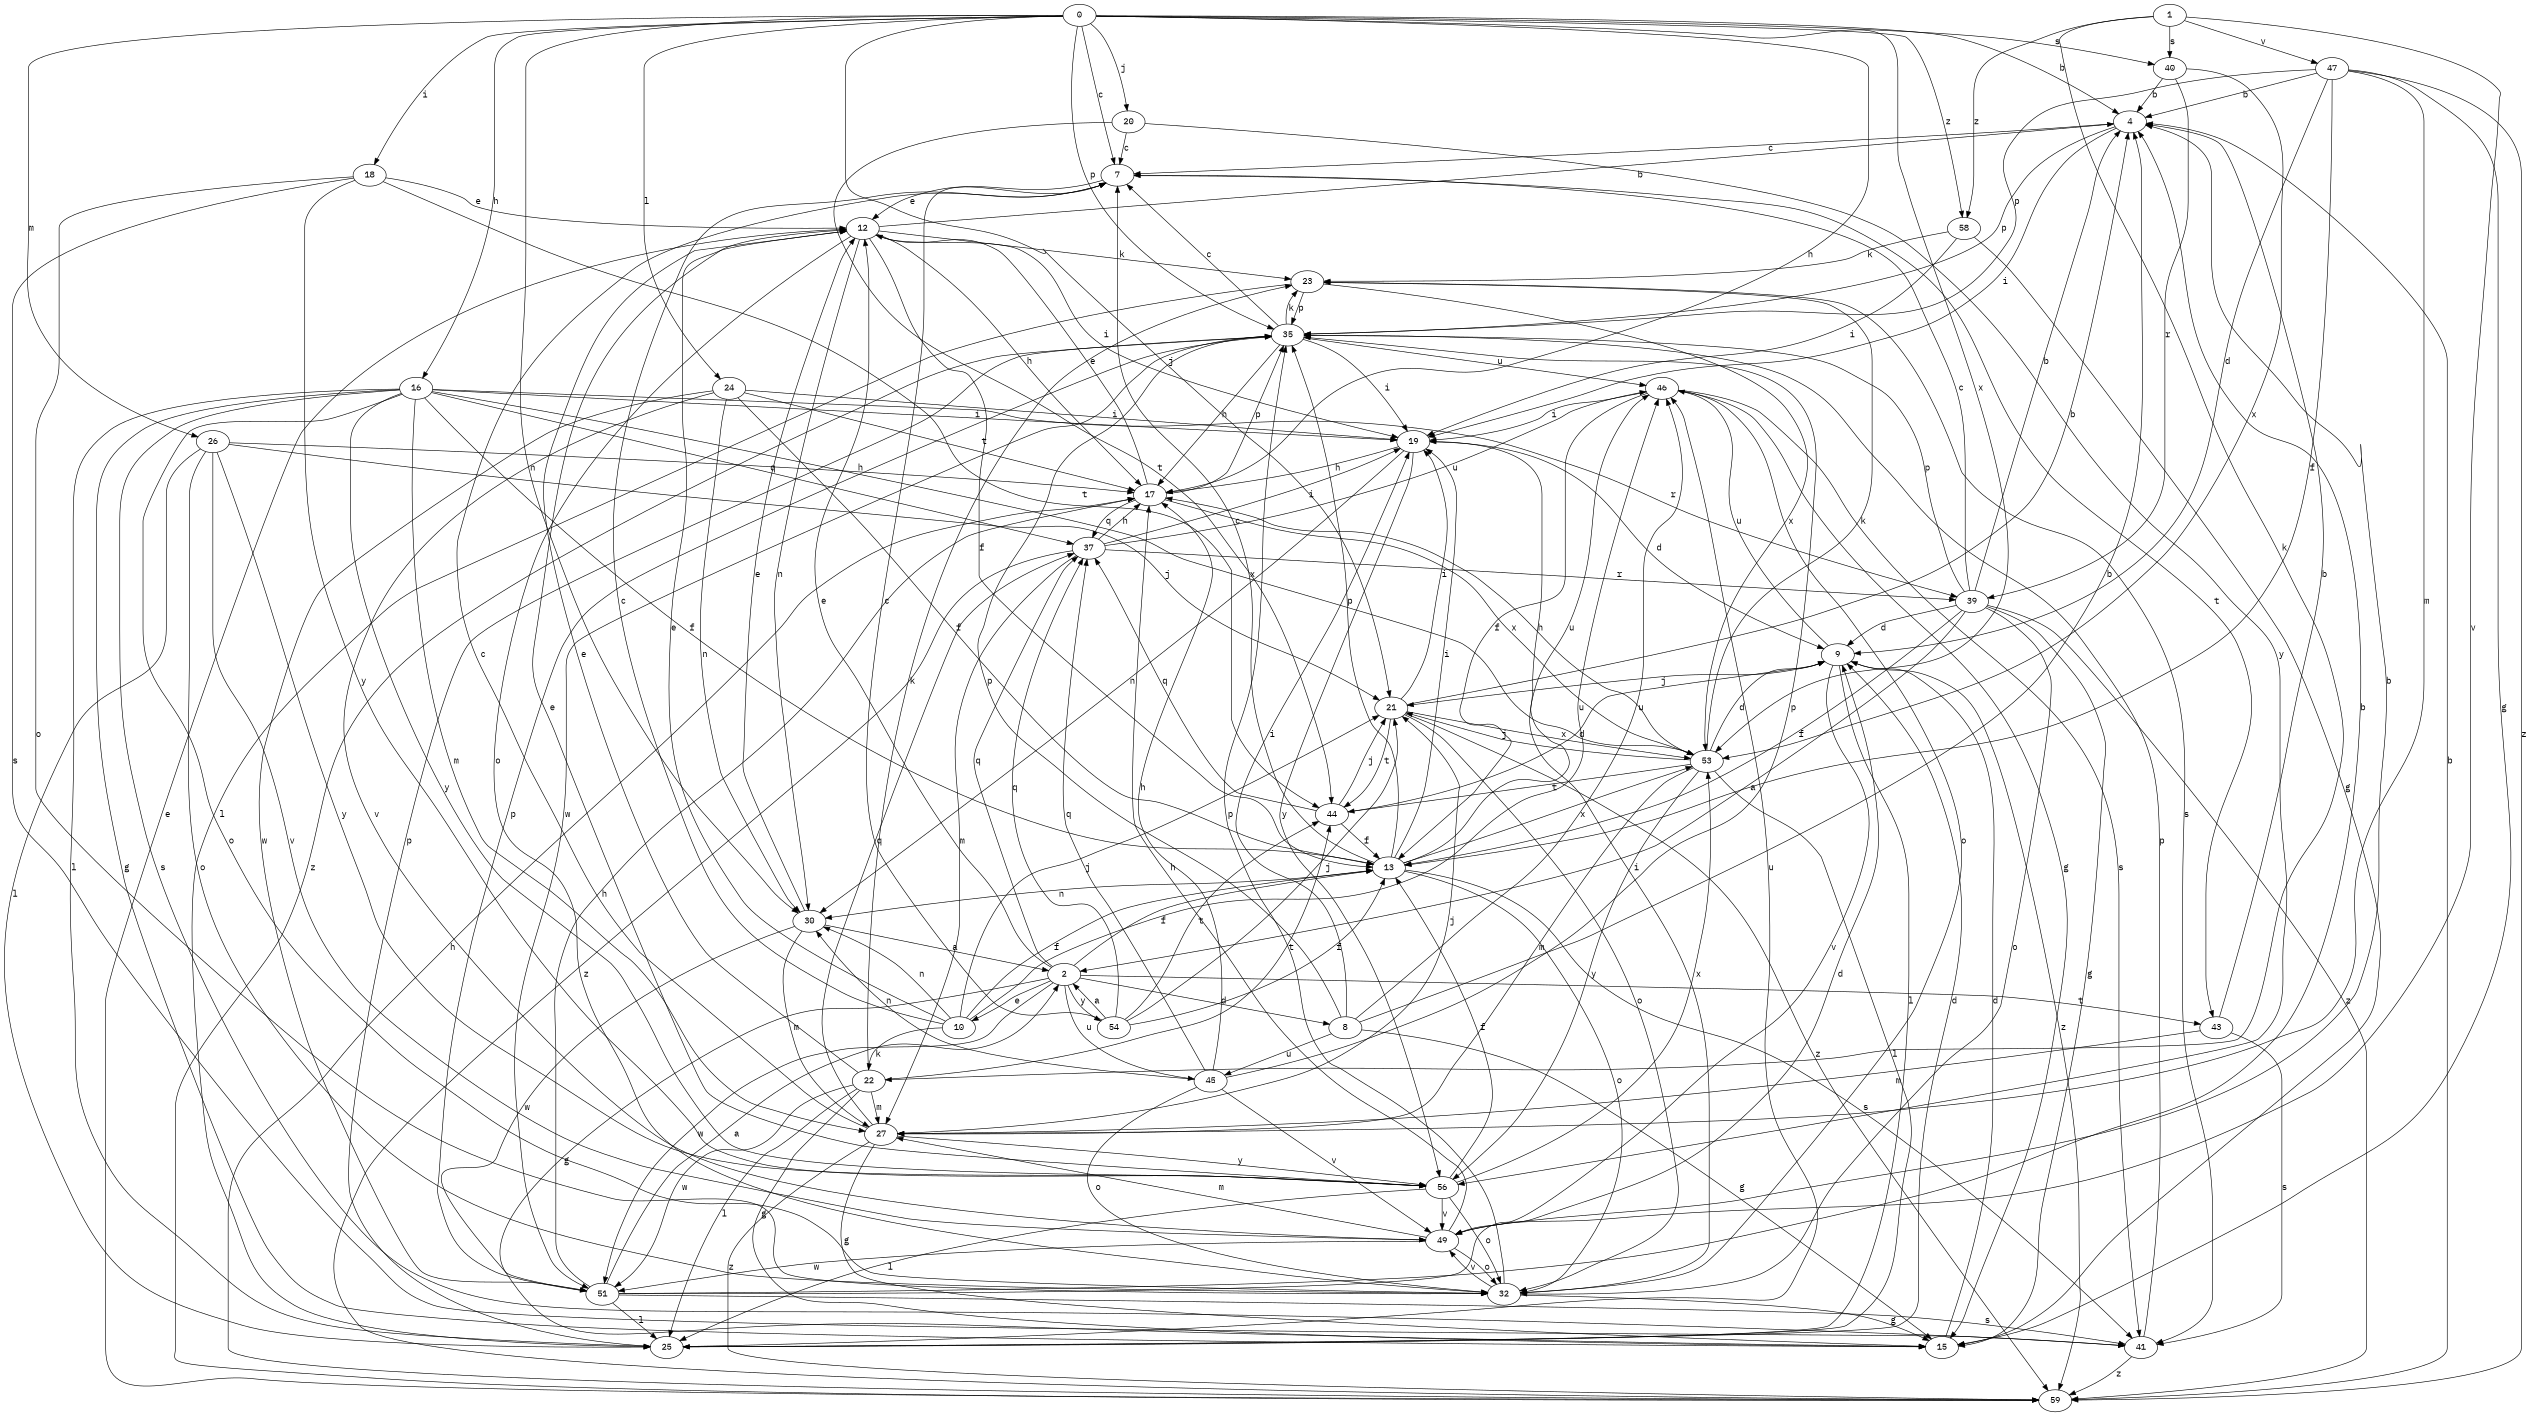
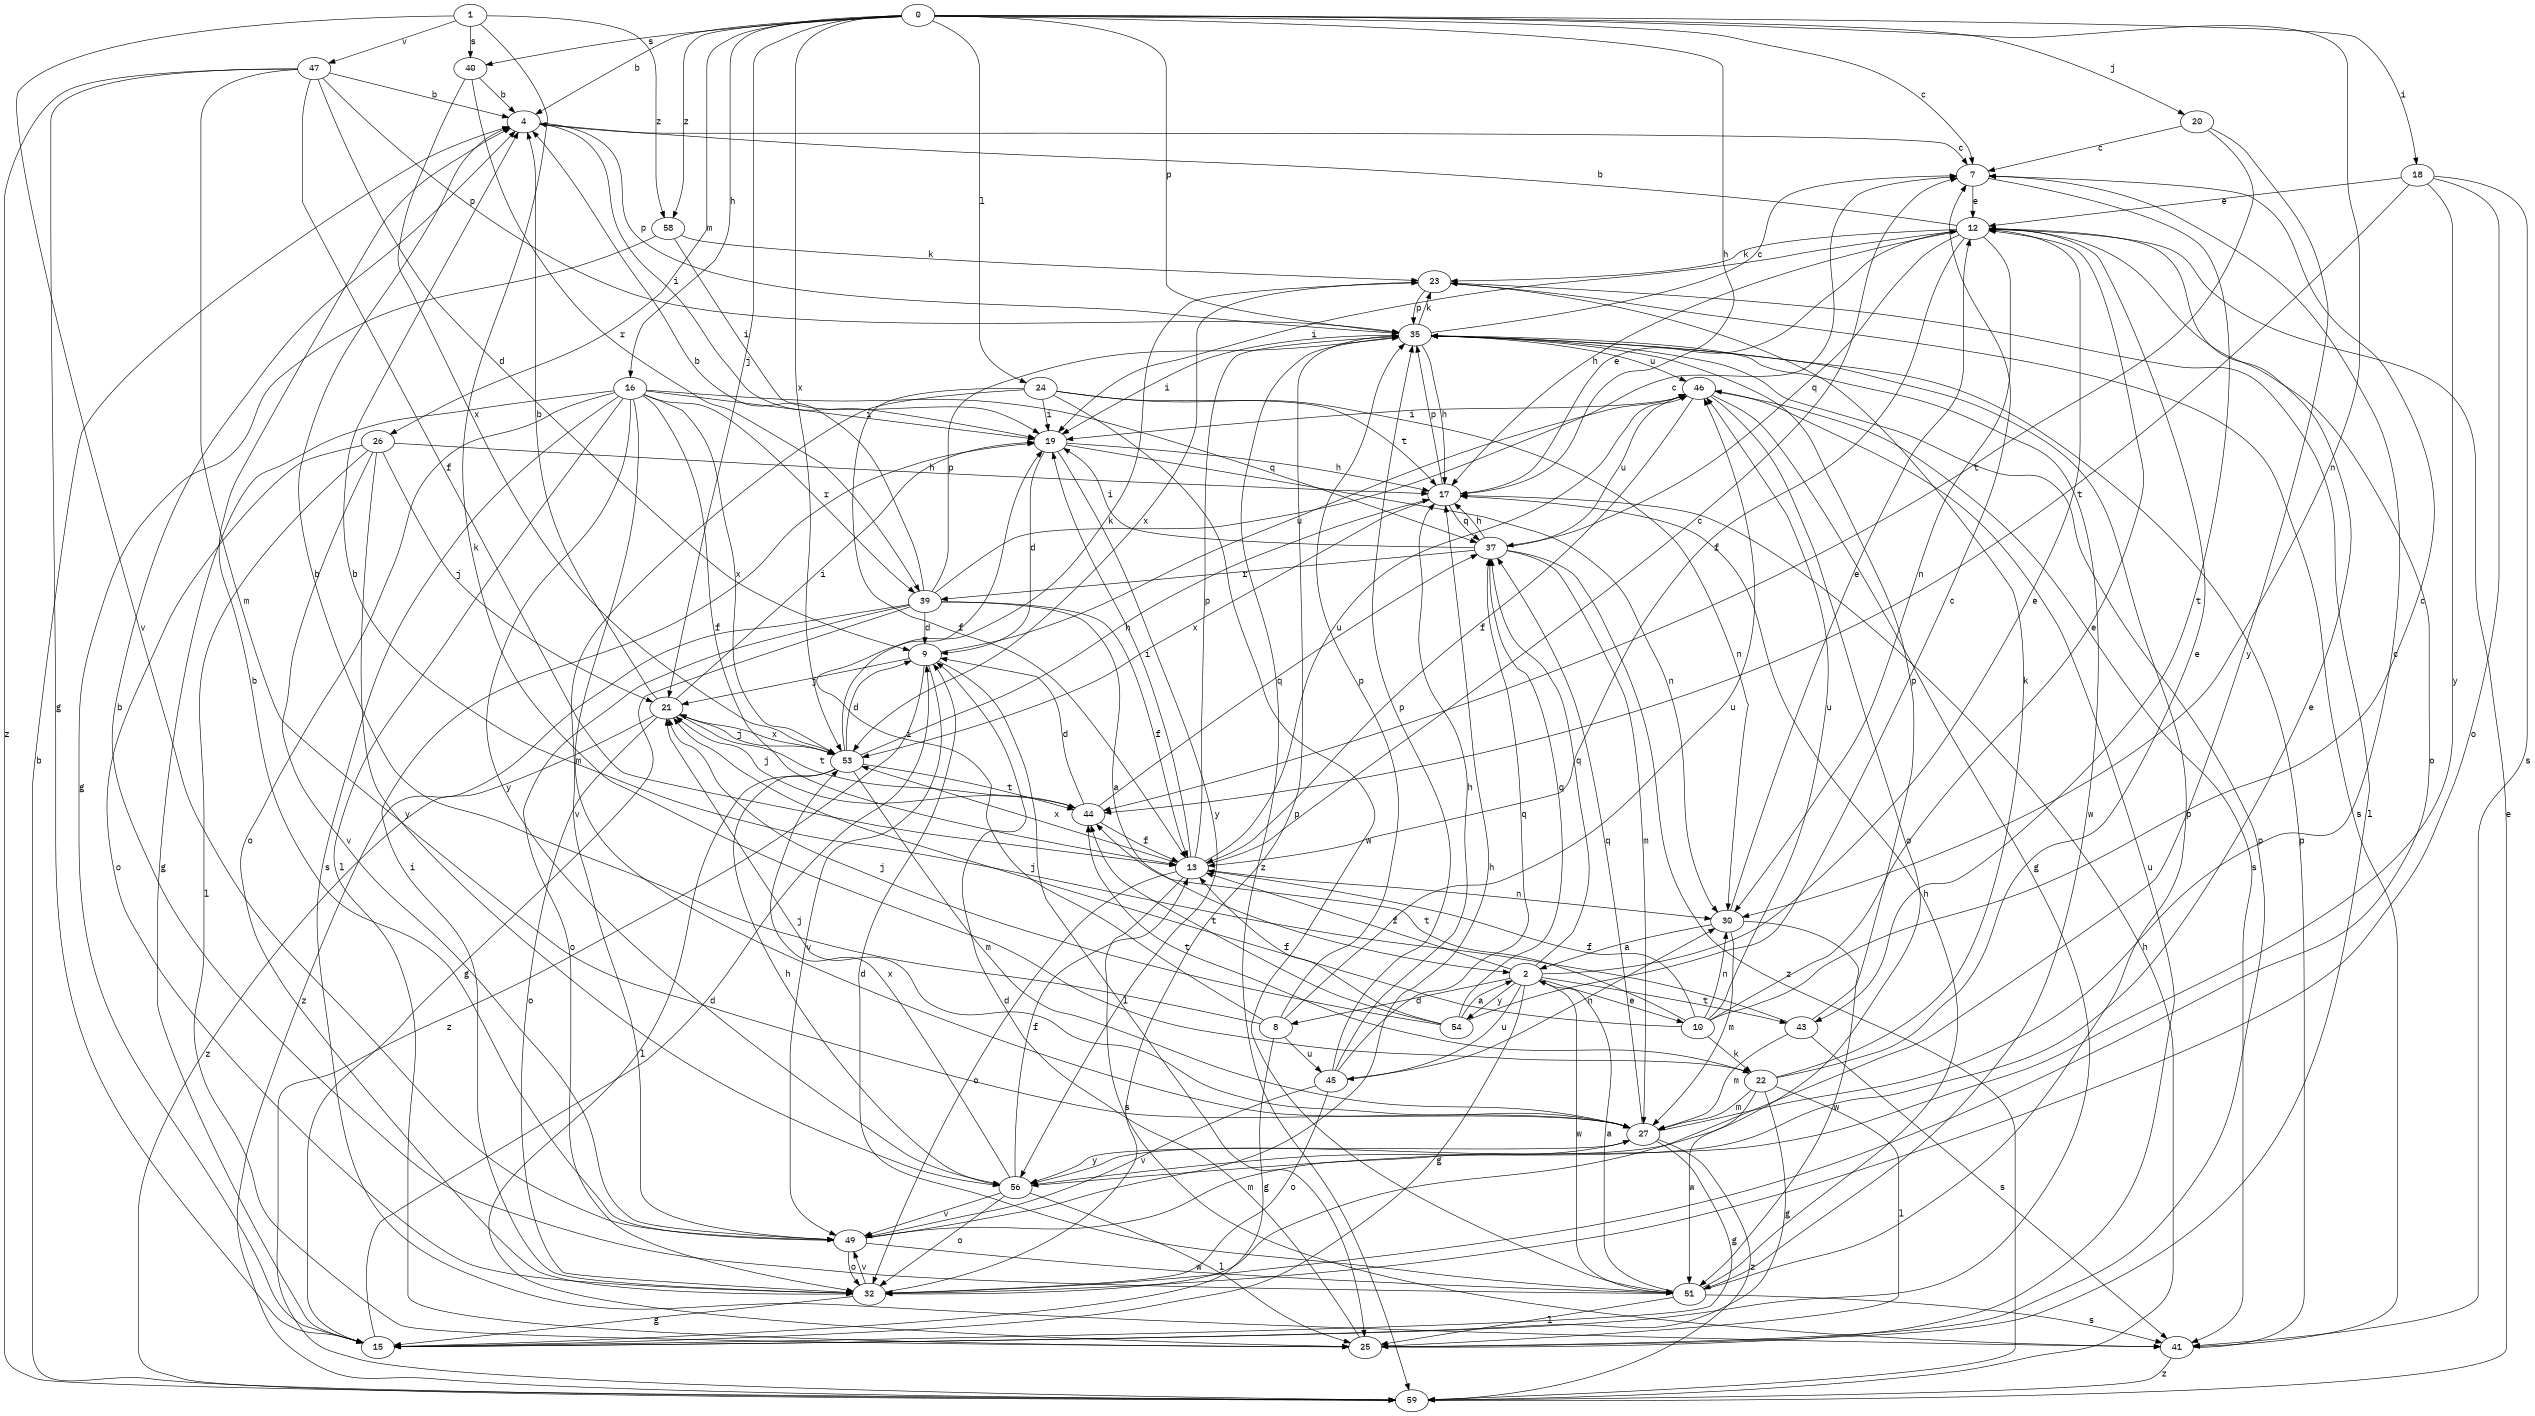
edge "12" -> "37": added, label "q"
edge "43" -> "35": added, label "p"
edge "10" -> "44": added, label "t"
edge "53" -> "56": label "y" -> "h"
